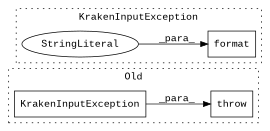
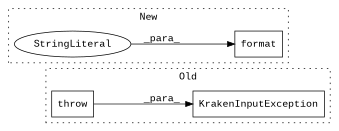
cluster "KrakenInputException": label "KrakenInputException" -> "New"
edge "KrakenInputException" -> "throw": reversed
